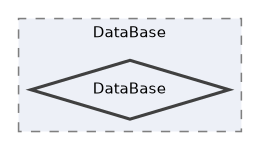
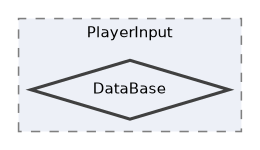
cluster "DataBase": label "DataBase" -> "PlayerInput"
